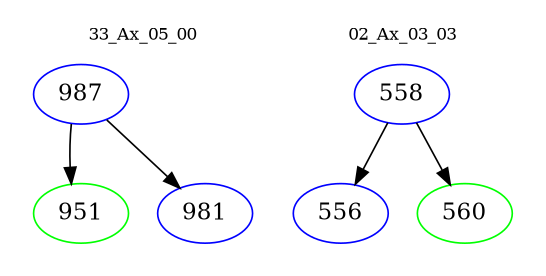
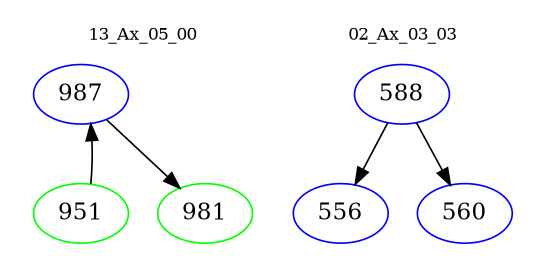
cluster "33_Ax_05_00": label "33_Ax_05_00" -> "13_Ax_05_00"
node "558": label "558" -> "588"
edge "987" -> "951": reversed
node "981": color blue -> green
node "560": color green -> blue
